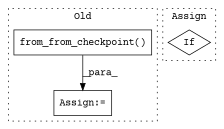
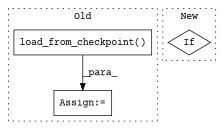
cluster "Assign": label "Assign" -> "New"
node "from_from_checkpoint()": label "from_from_checkpoint()" -> "load_from_checkpoint()"
